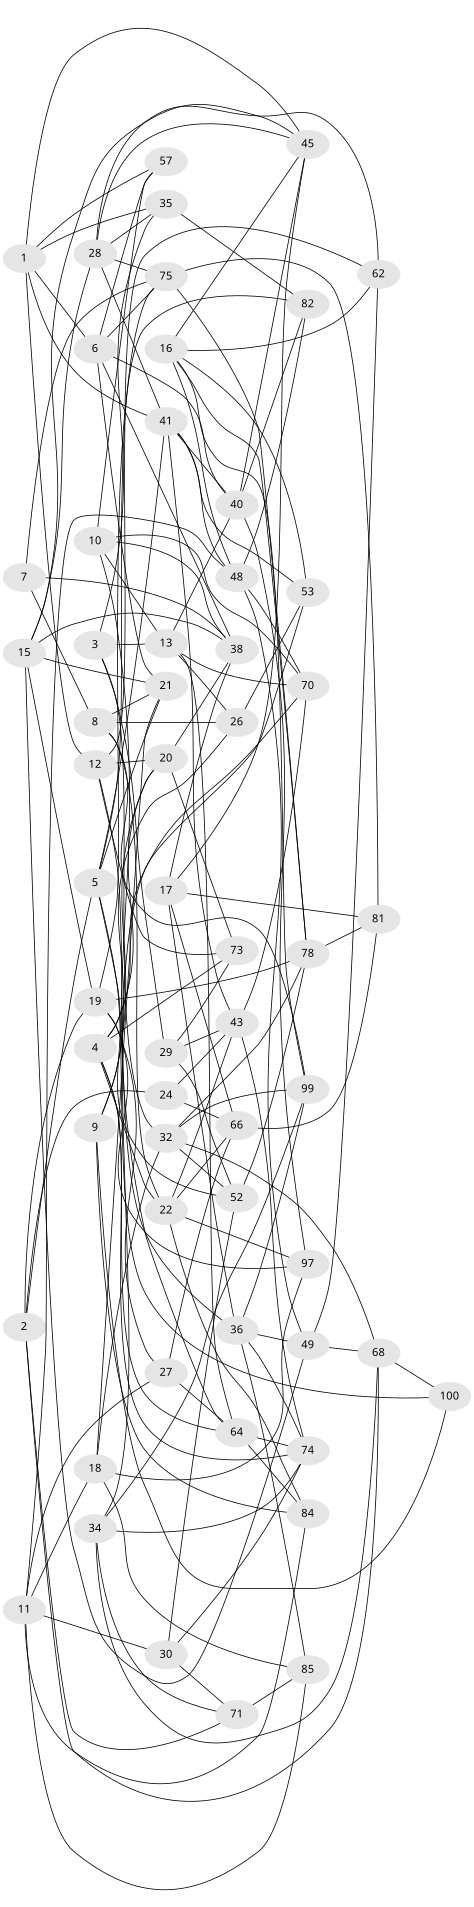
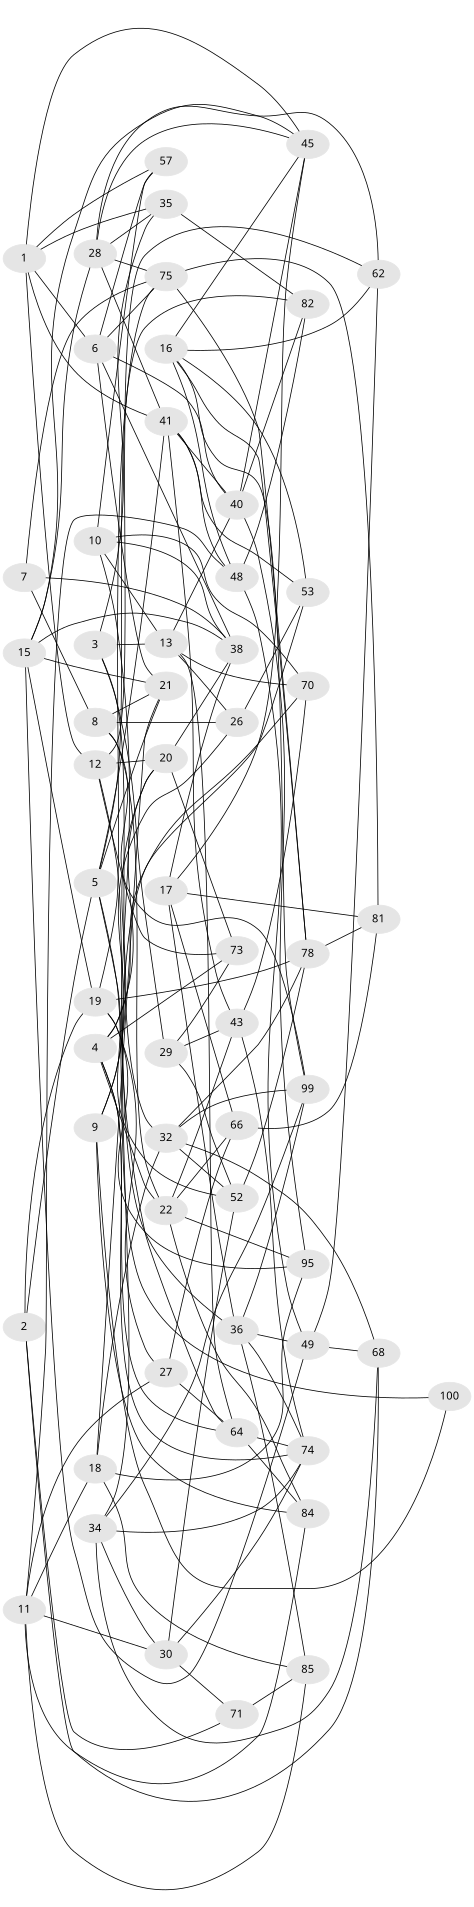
edge "48" -- "70": removed
node "24": removed
node "97": label "97" -> "95"
edge "68" -- "100": removed
edge "34" -- "71": now "34" -- "30"
